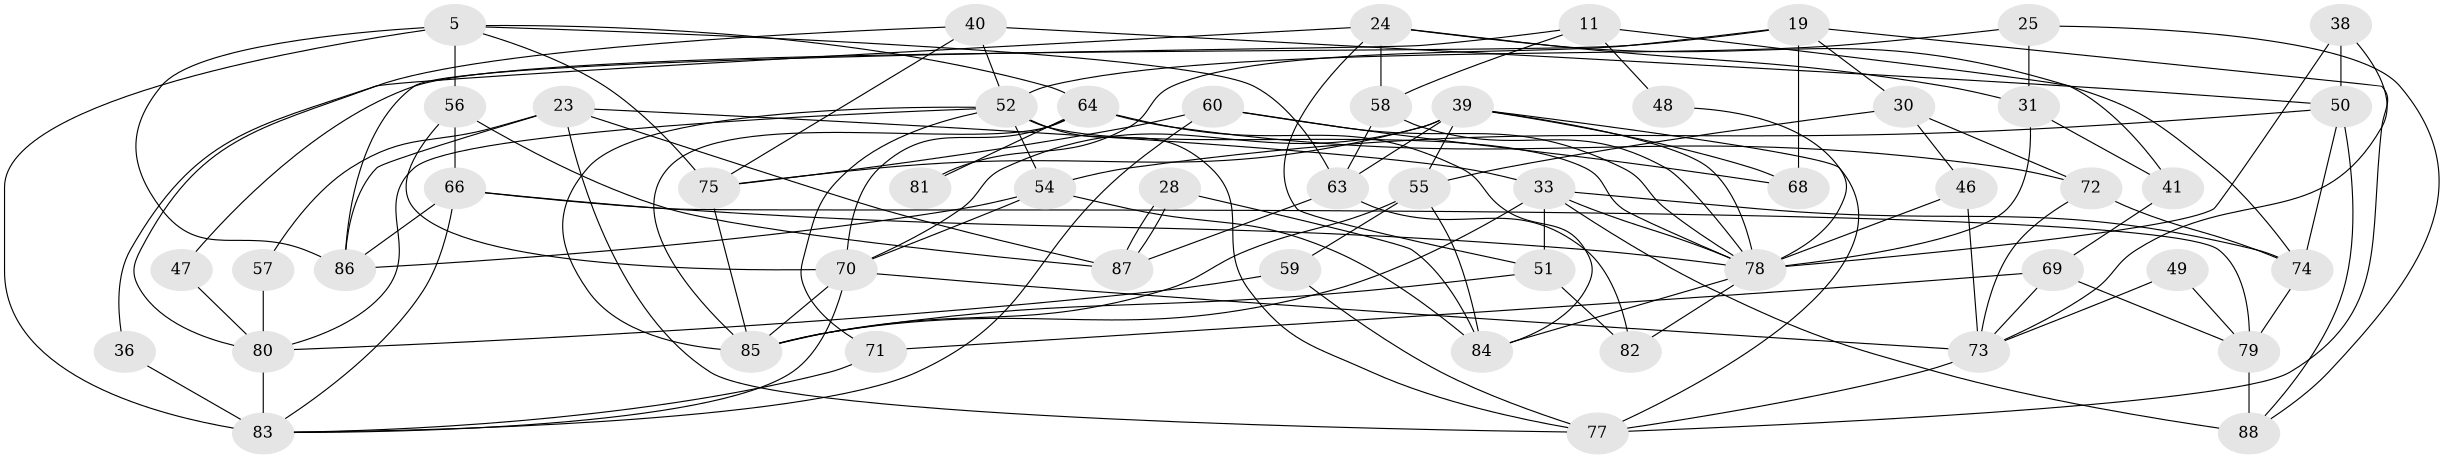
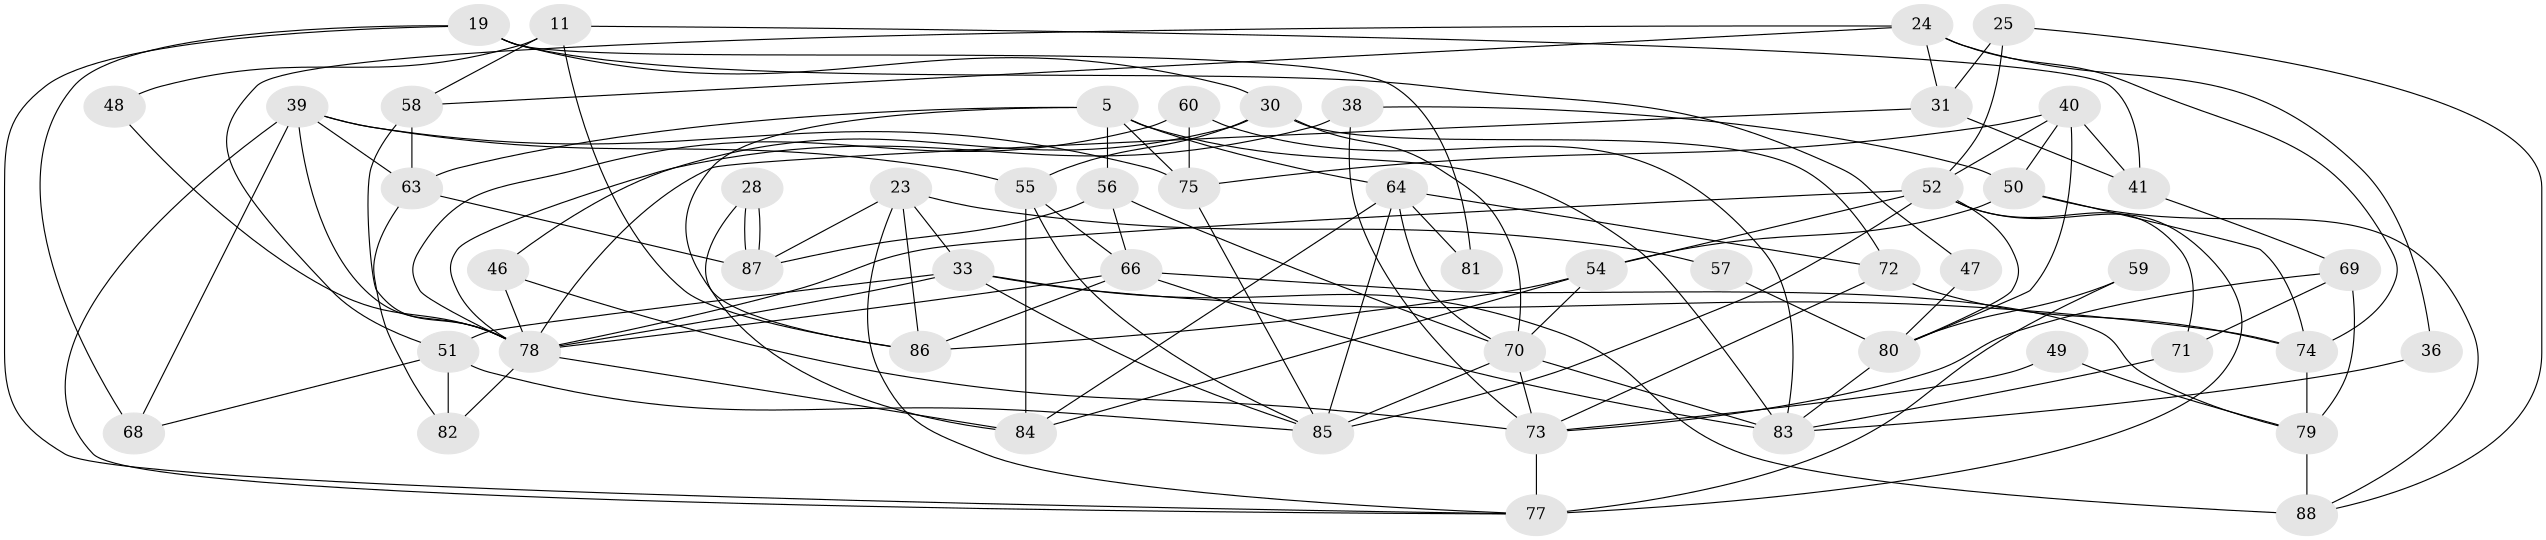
edge "40" -- "41": added
edge "60" -- "68": now "51" -- "68"
edge "39" -- "70": now "30" -- "70"
edge "55" -- "59": now "55" -- "66"
